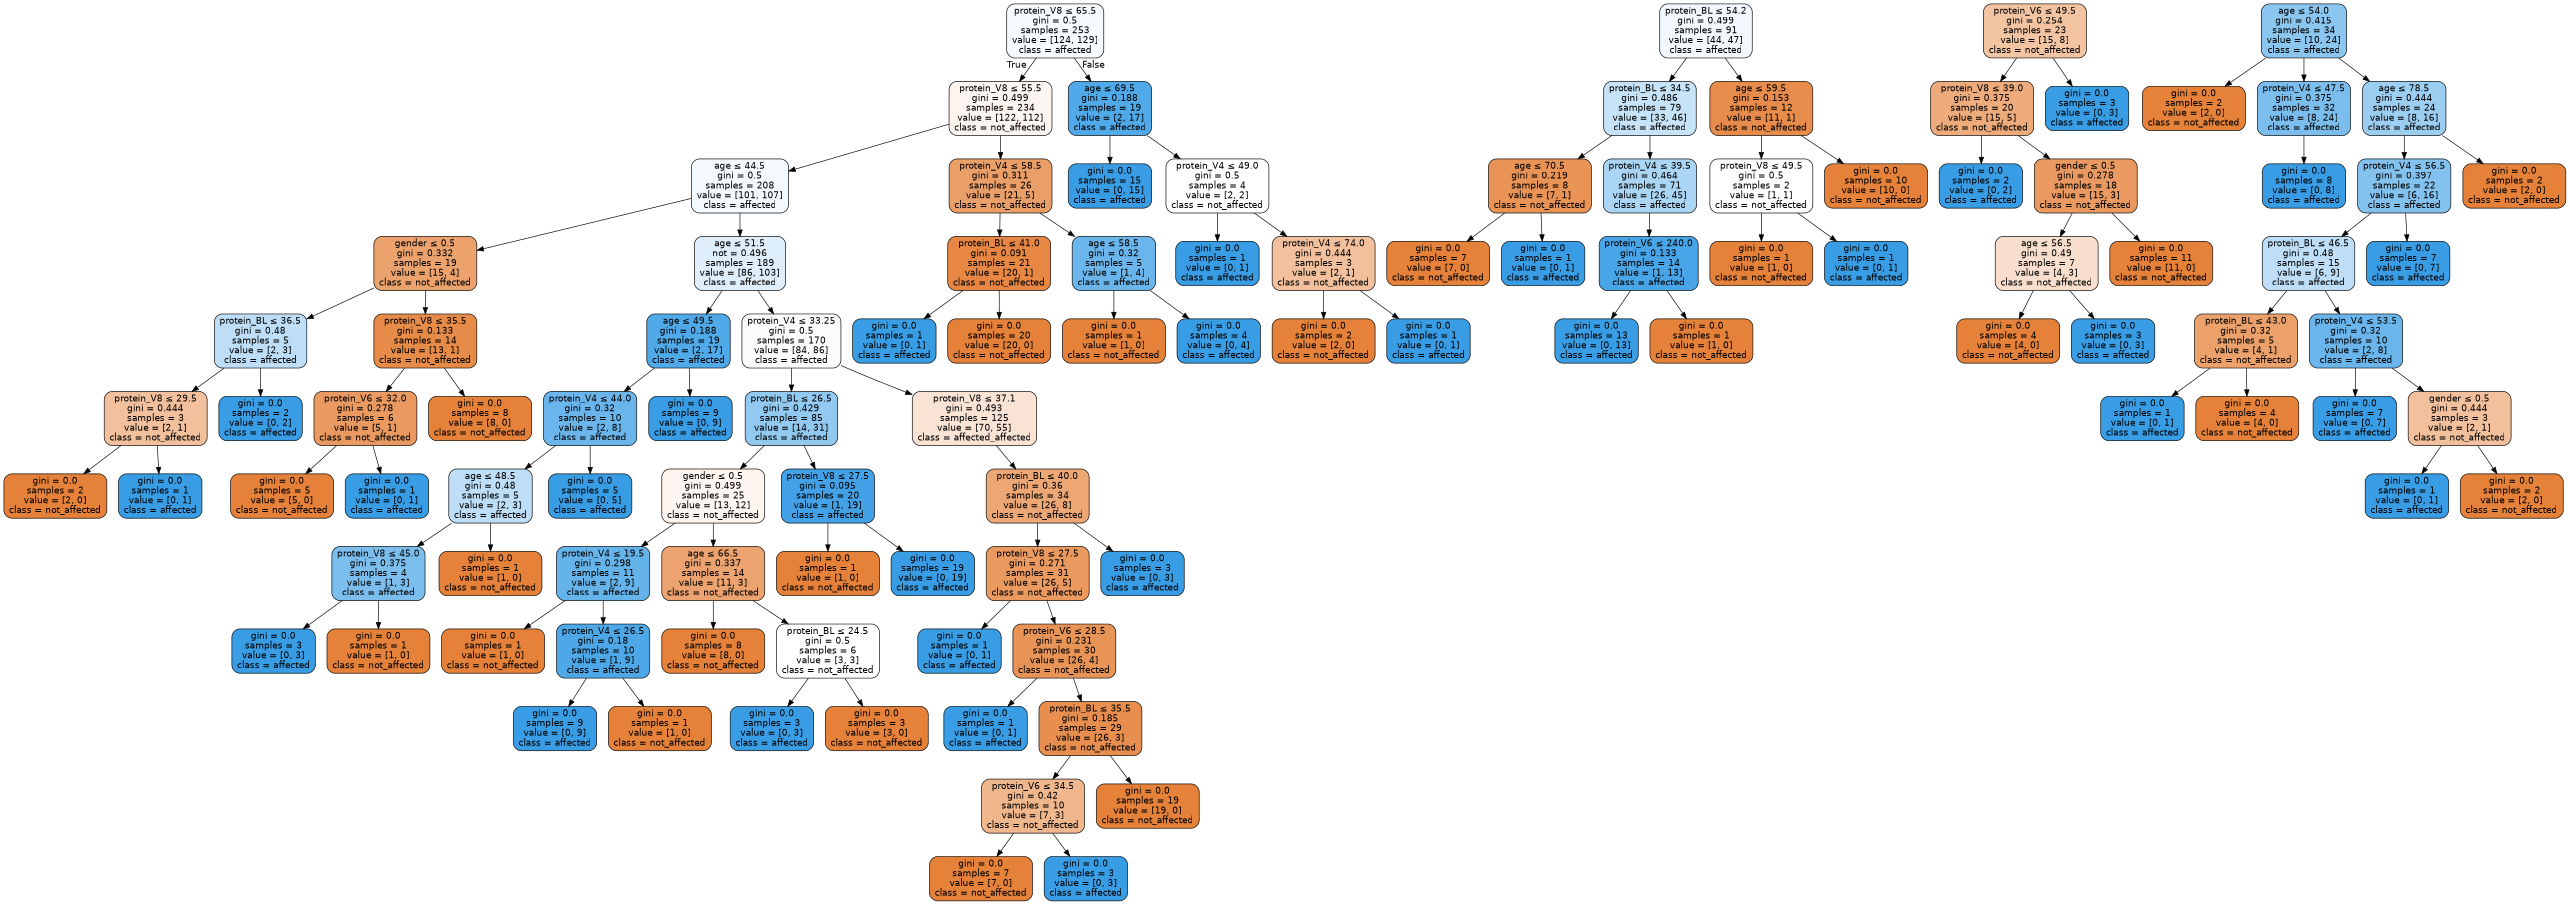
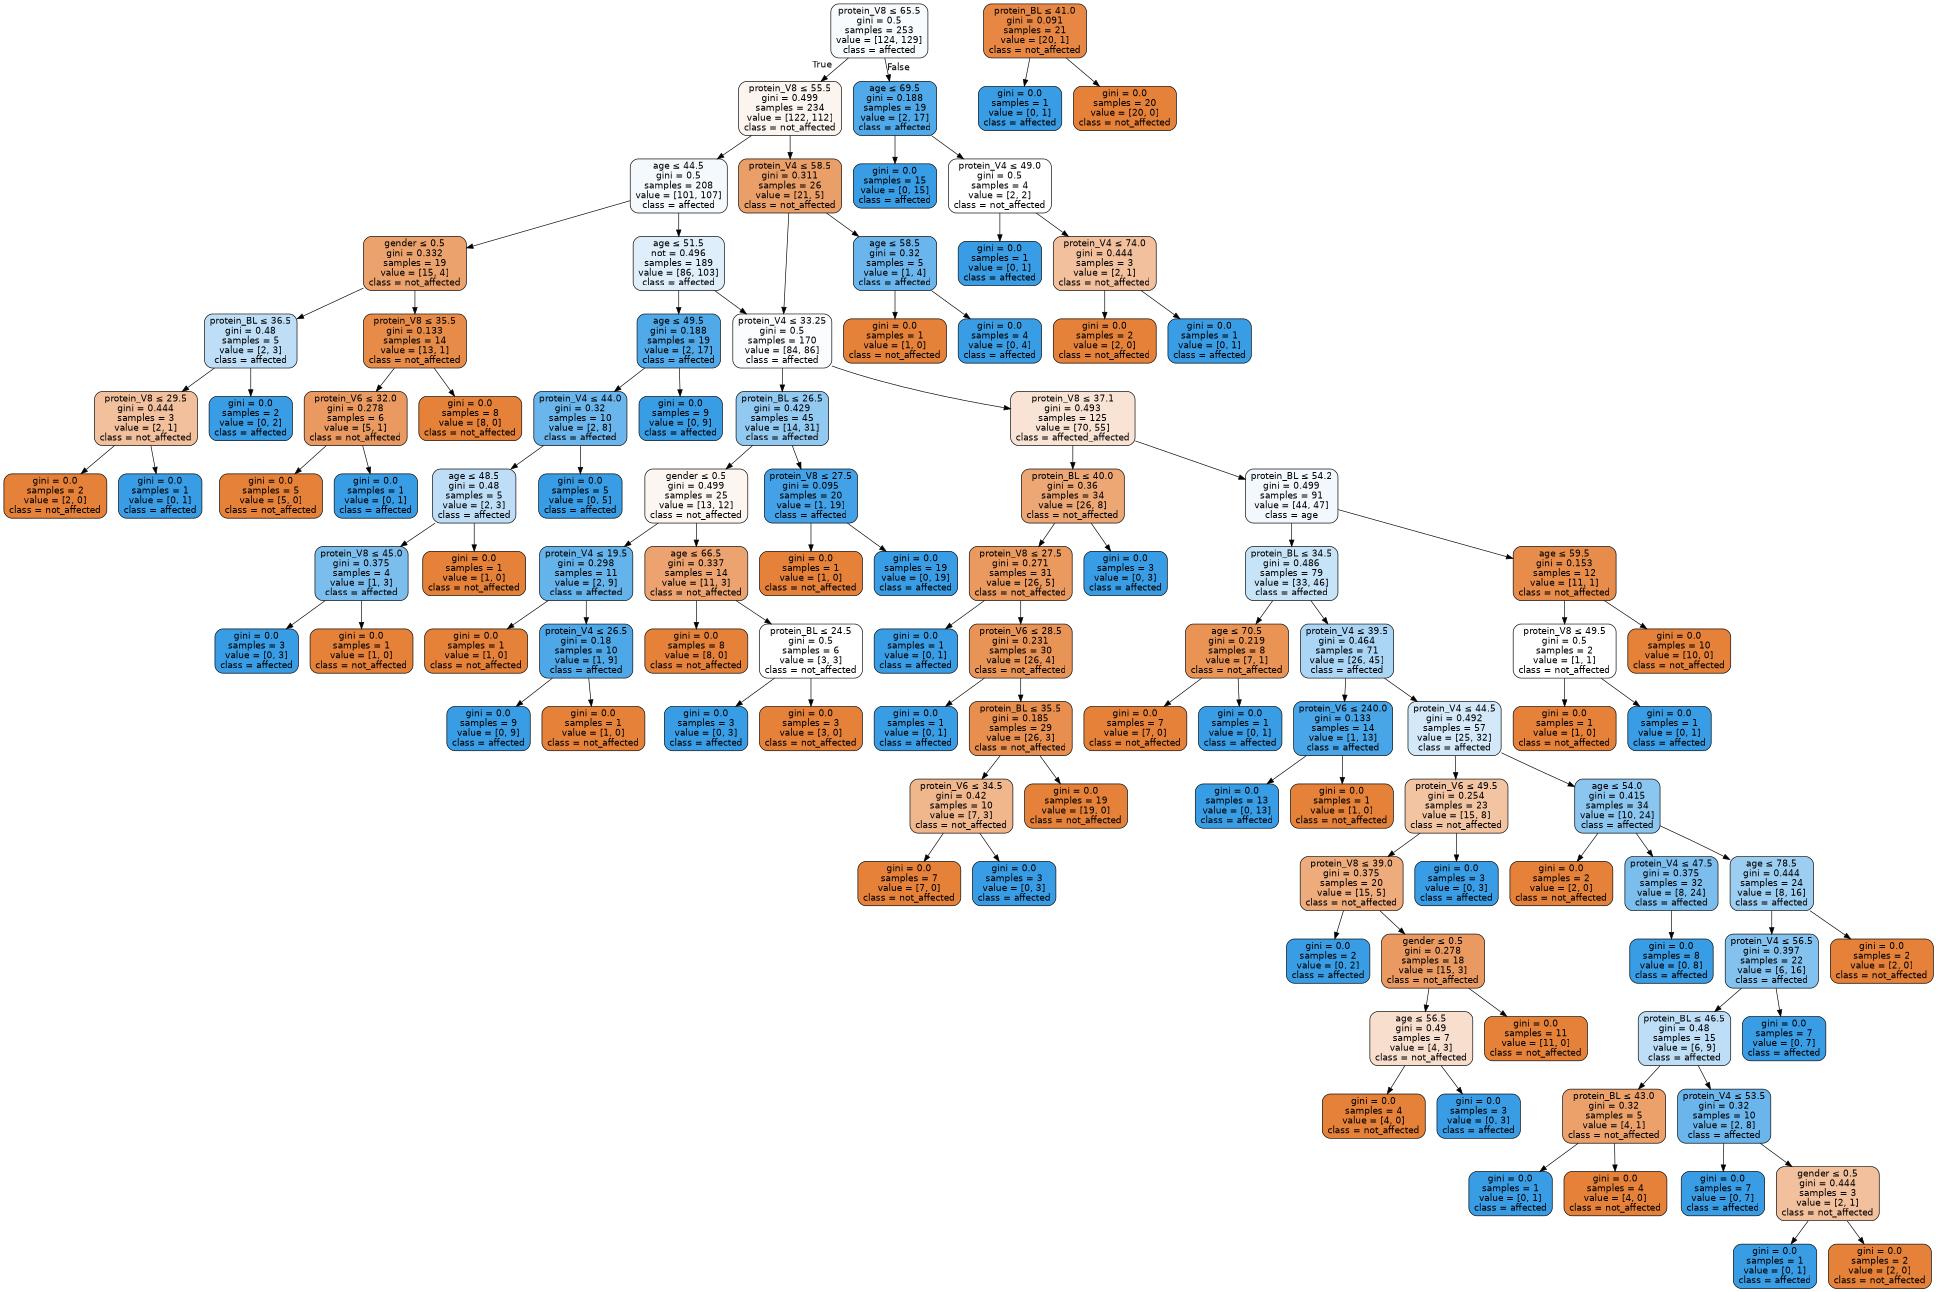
node "protein_BL ≤ 54.2": text "class = affected" -> "class = age"
edge "protein_V4 ≤ 58.5" -> "protein_BL ≤ 41.0": now "protein_V4 ≤ 58.5" -> "protein_V4 ≤ 33.25"
node "protein_BL ≤ 26.5": text "samples = 85" -> "samples = 45"
edge "protein_V8 ≤ 37.1" -> "protein_BL ≤ 54.2": added
node "protein_V4 ≤ 44.5": added
